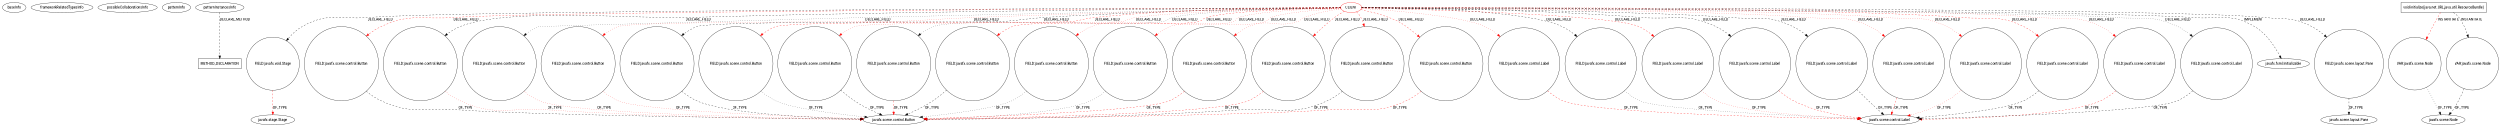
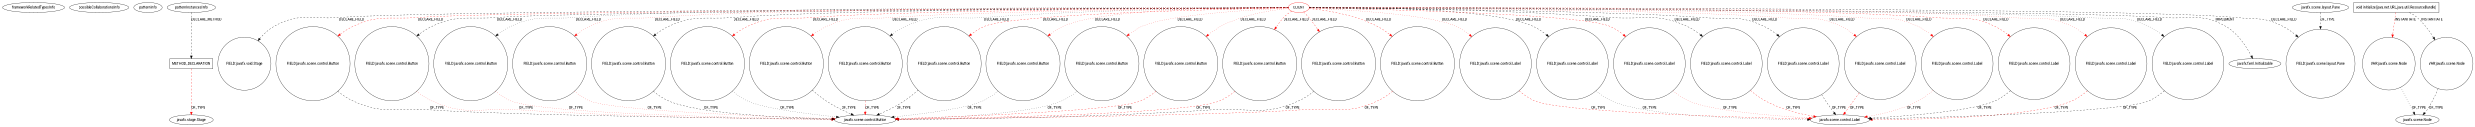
node "baseInfo": removed
edge "FIELD:javafx.void.Stage" -> "javafx.stage.Stage": now "METHOD_DECLARATION" -> "javafx.stage.Stage"
edge "FIELD:javafx.scene.layout.Pane" -> "javafx.scene.layout.Pane": reversed
